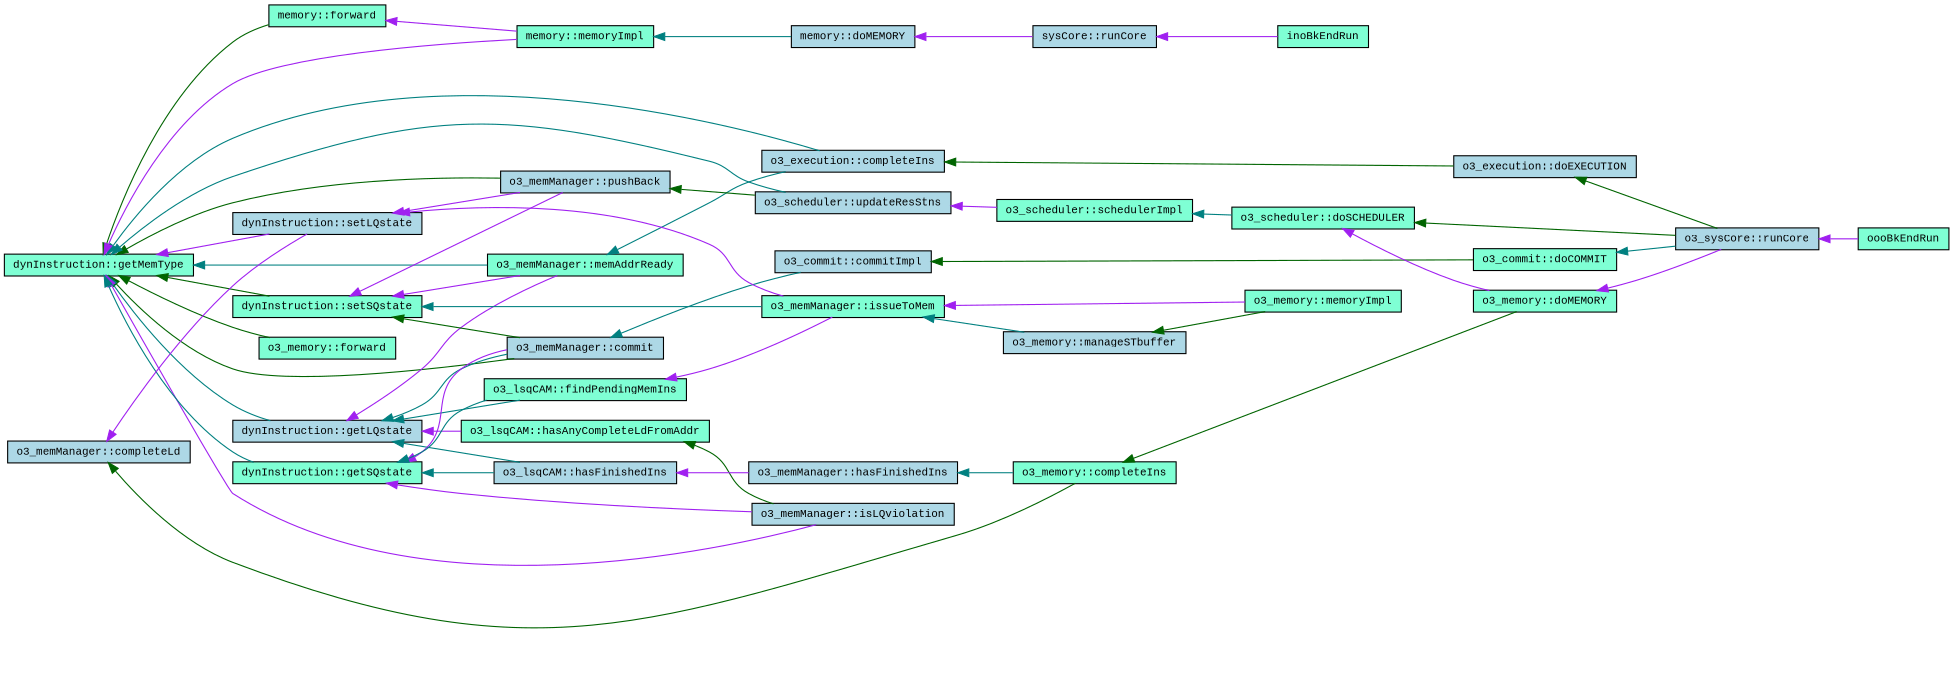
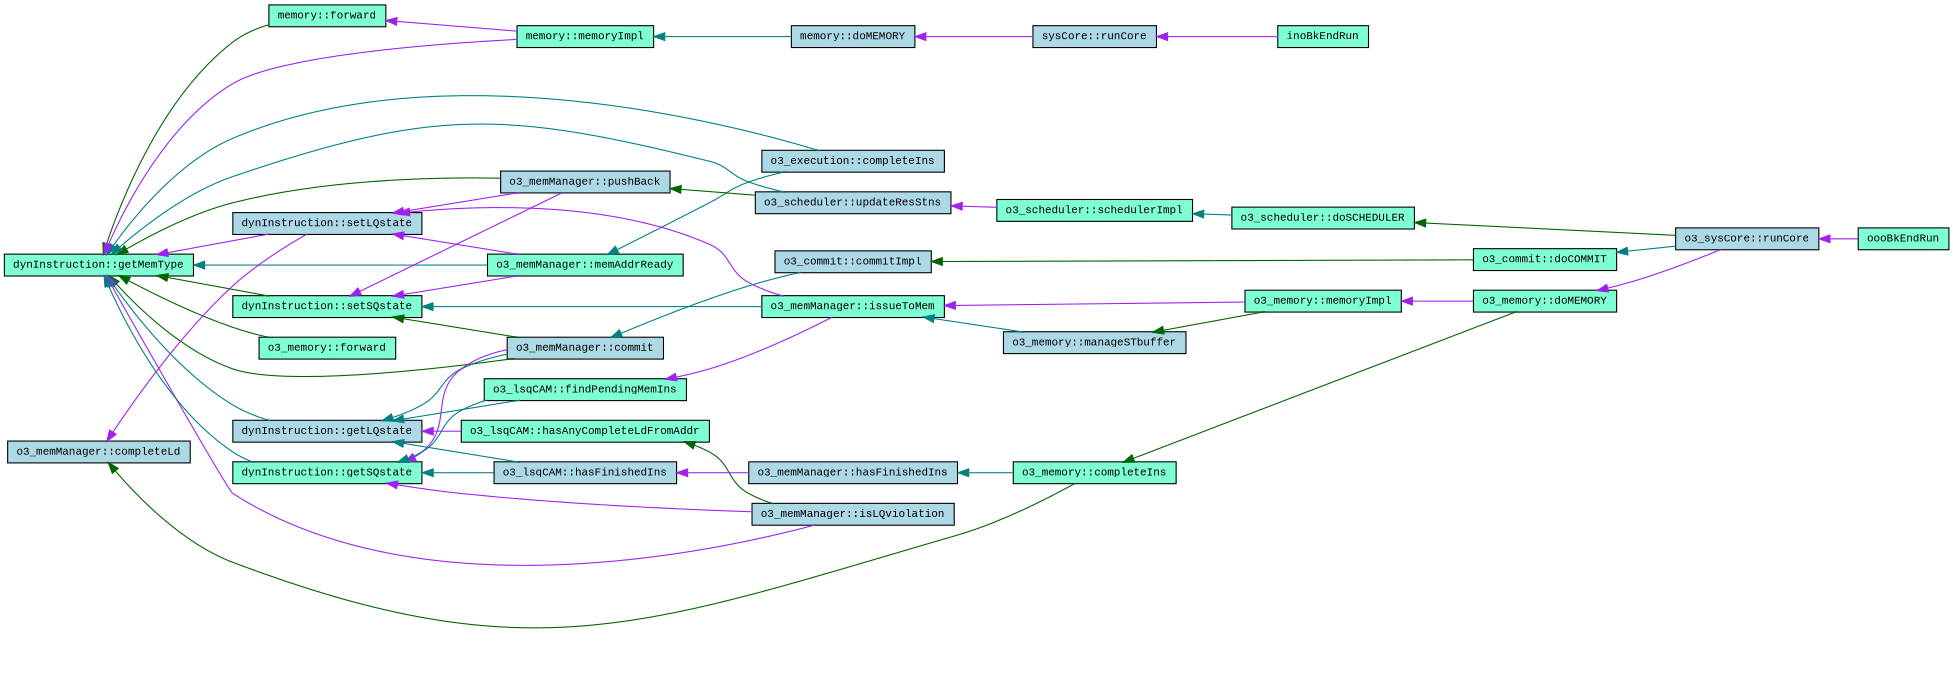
node "o3_execution::doEXECUTION": removed
edge "o3_memory::doMEMORY" -> "o3_scheduler::doSCHEDULER": now "o3_memory::doMEMORY" -> "o3_memory::memoryImpl"
edge "o3_memManager::memAddrReady" -> "dynInstruction::getLQstate": now "o3_memManager::memAddrReady" -> "dynInstruction::setLQstate"
